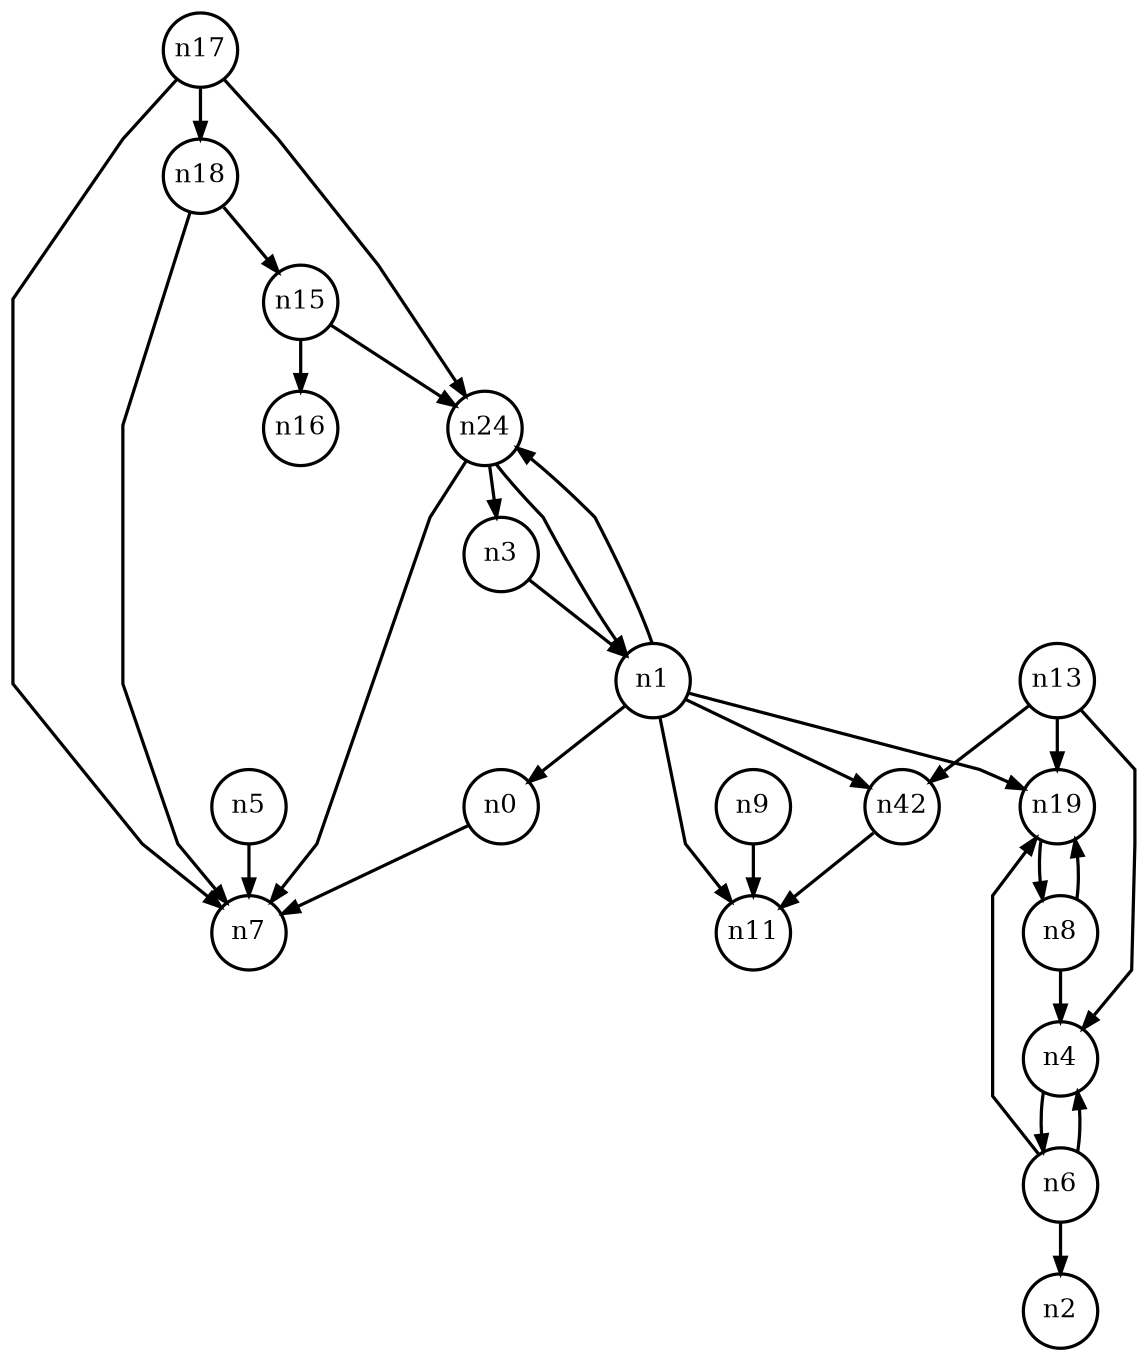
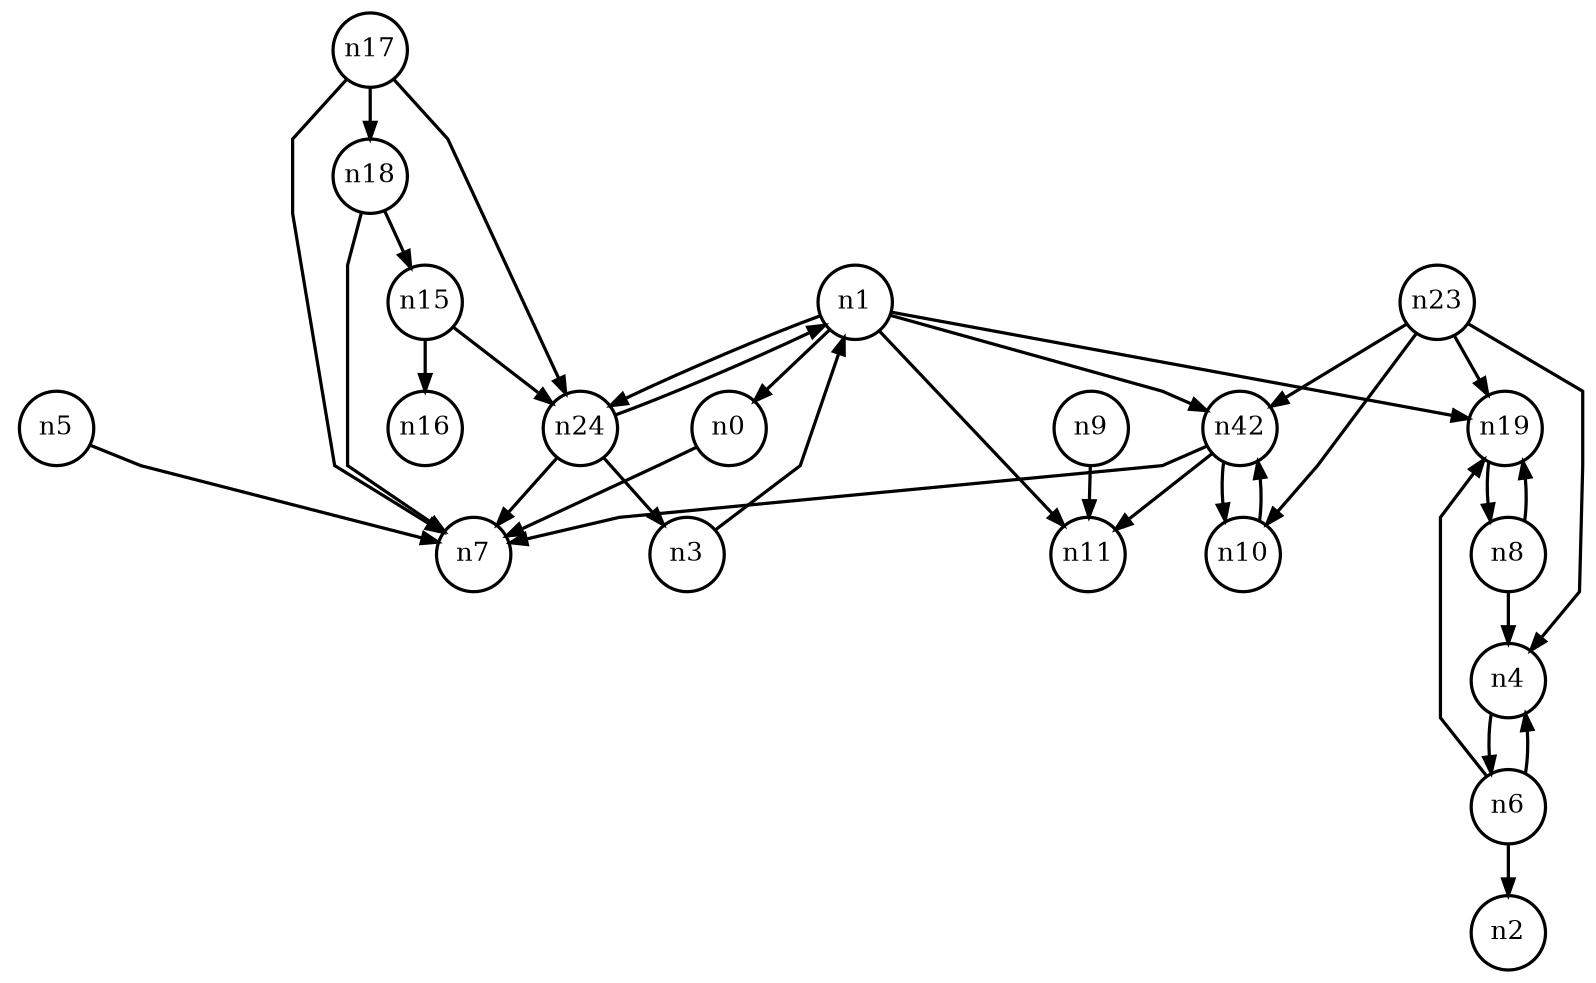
edge "n42" -> "n7": added
node "n10": added
node "n13": label "n13" -> "n23"
